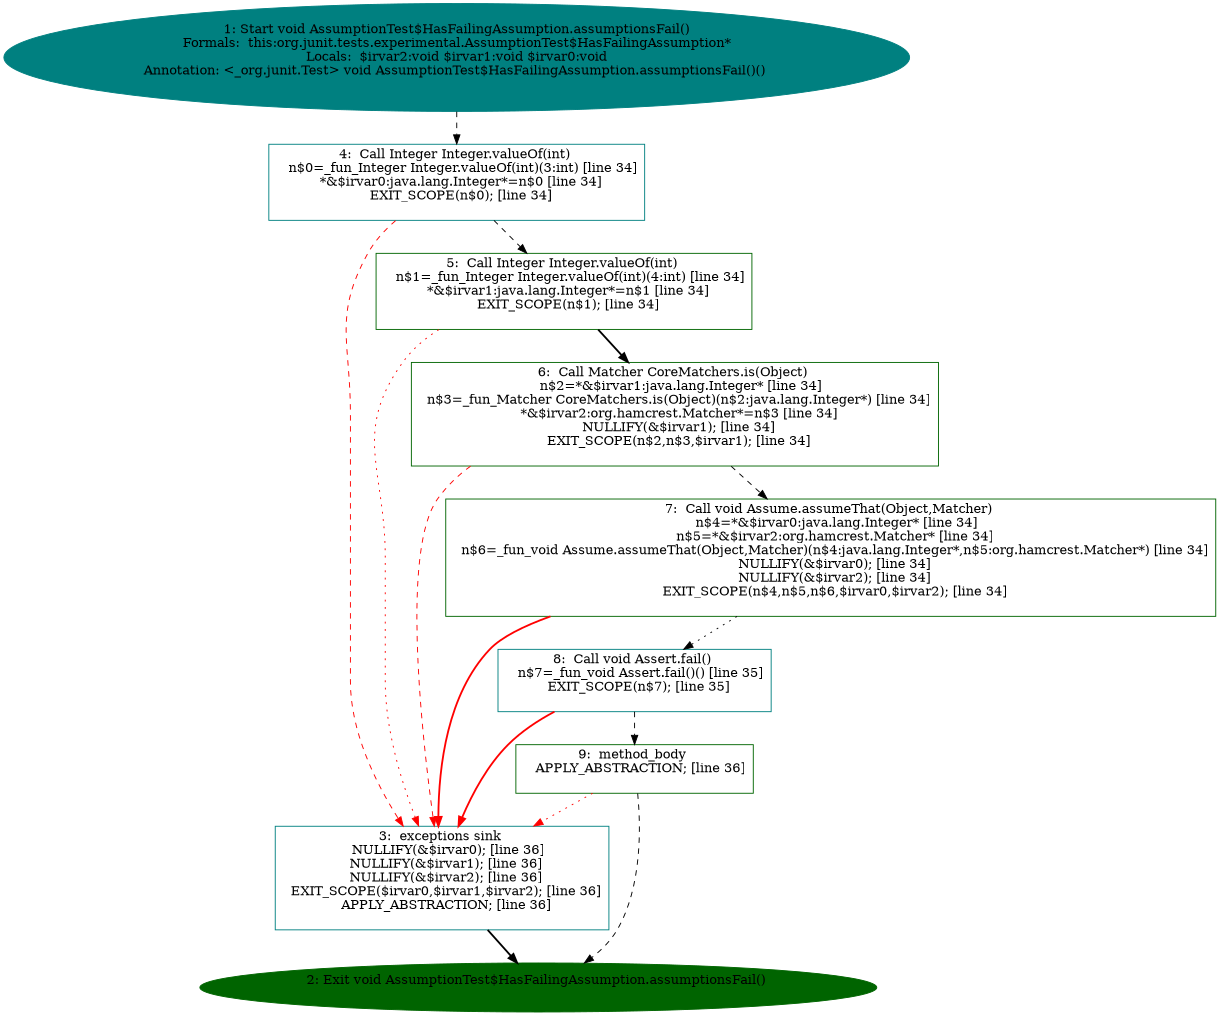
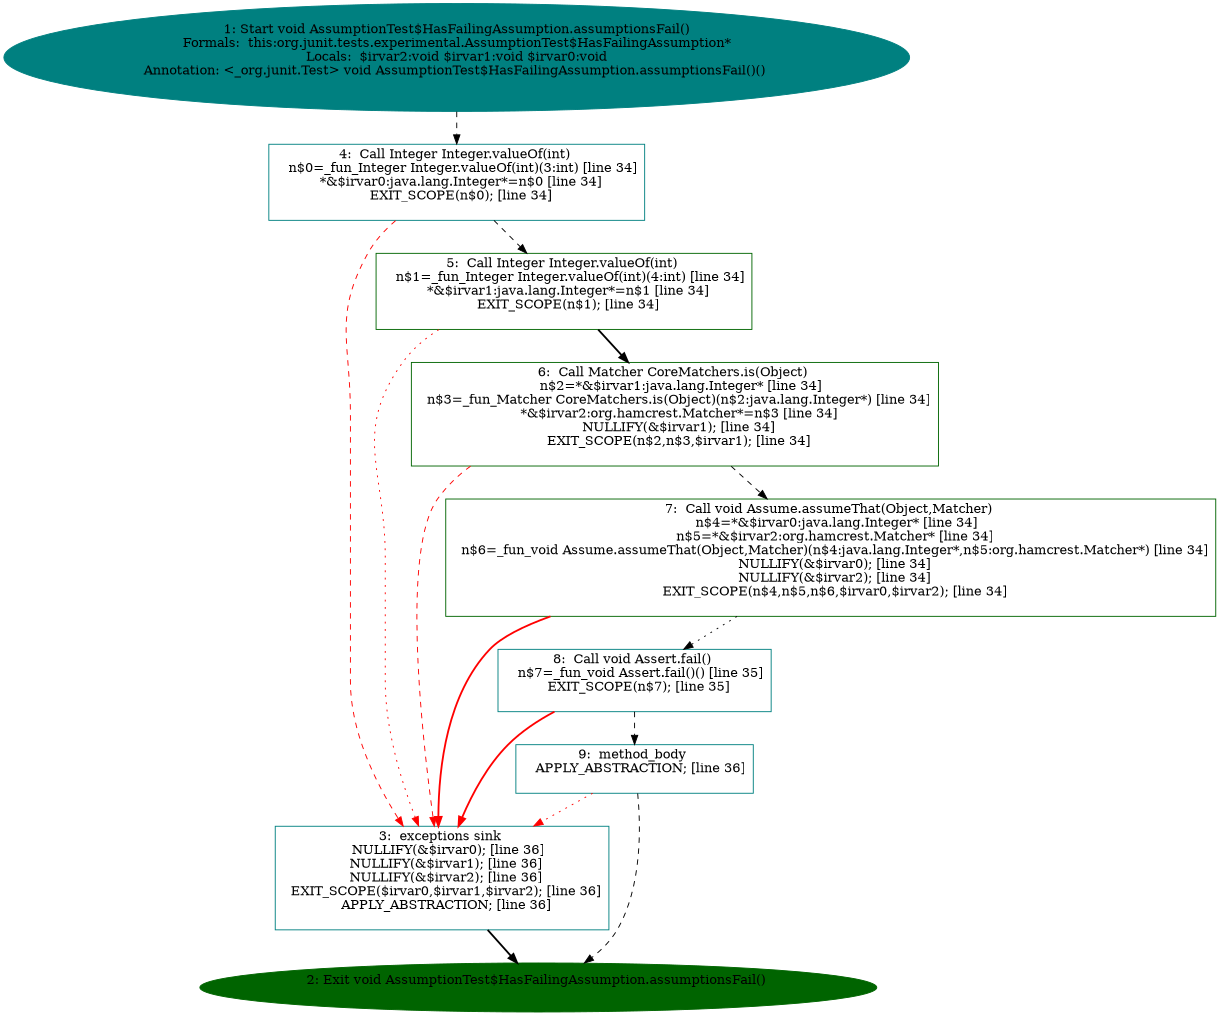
node "9:  method_body APPLY_ABSTRACTION; [line 36]": color darkgreen -> teal
